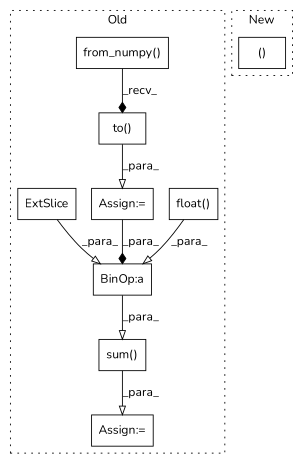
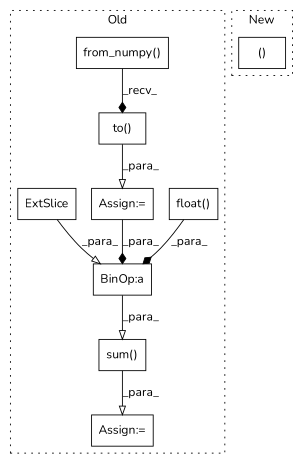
edge "float()" -> "BinOp:a": arrowhead onormal -> diamond
